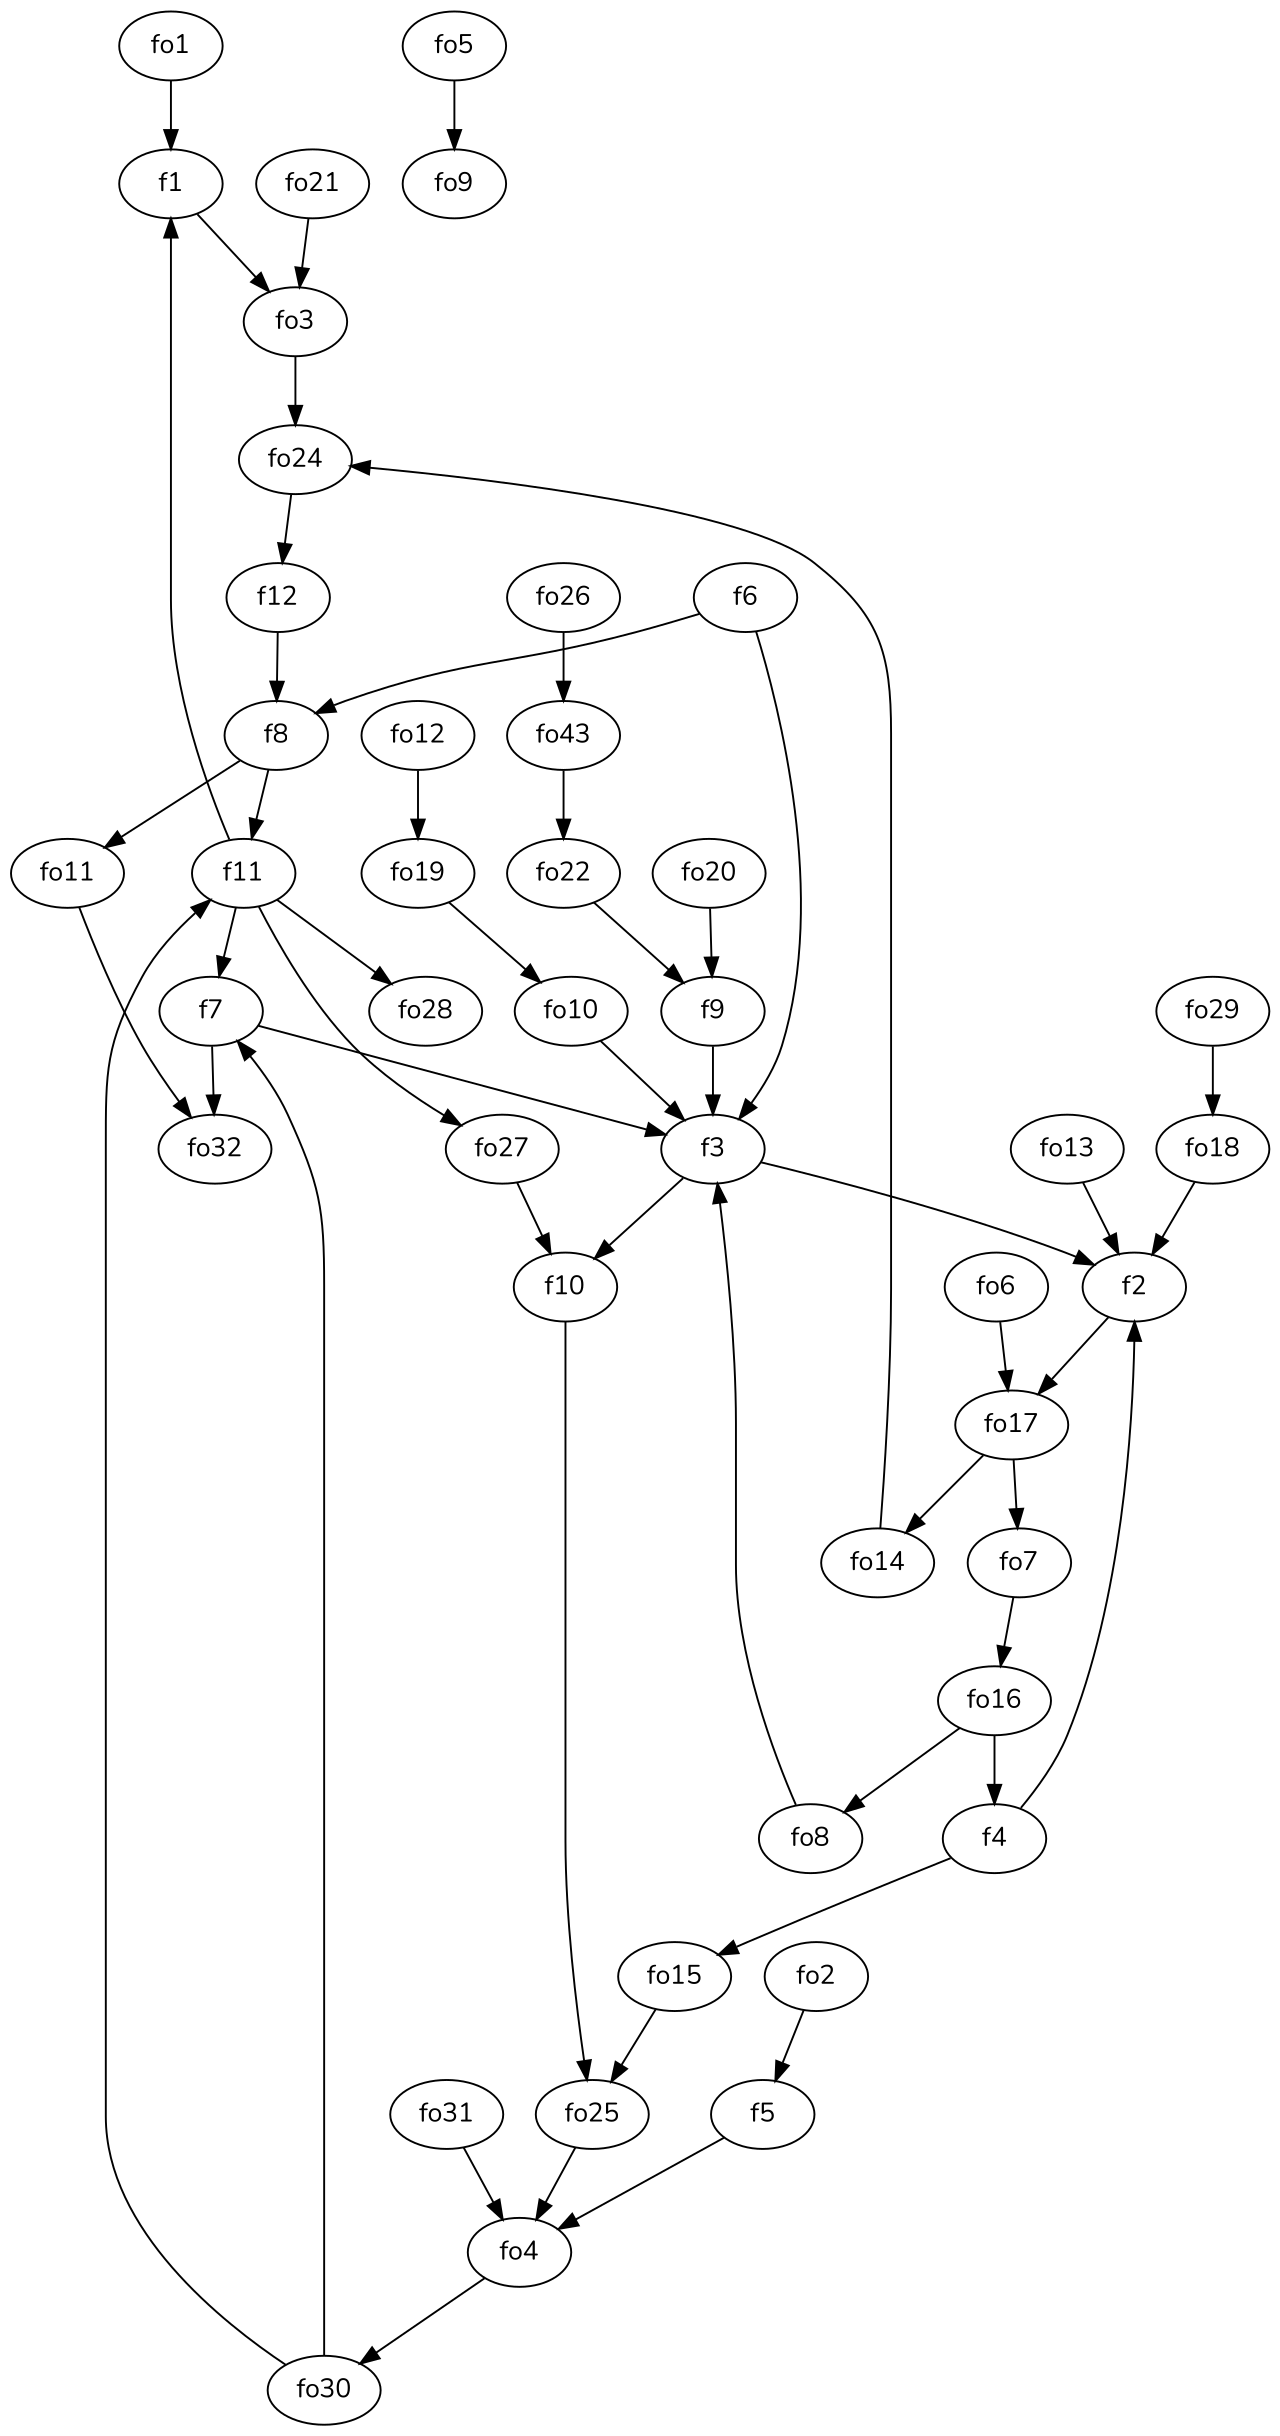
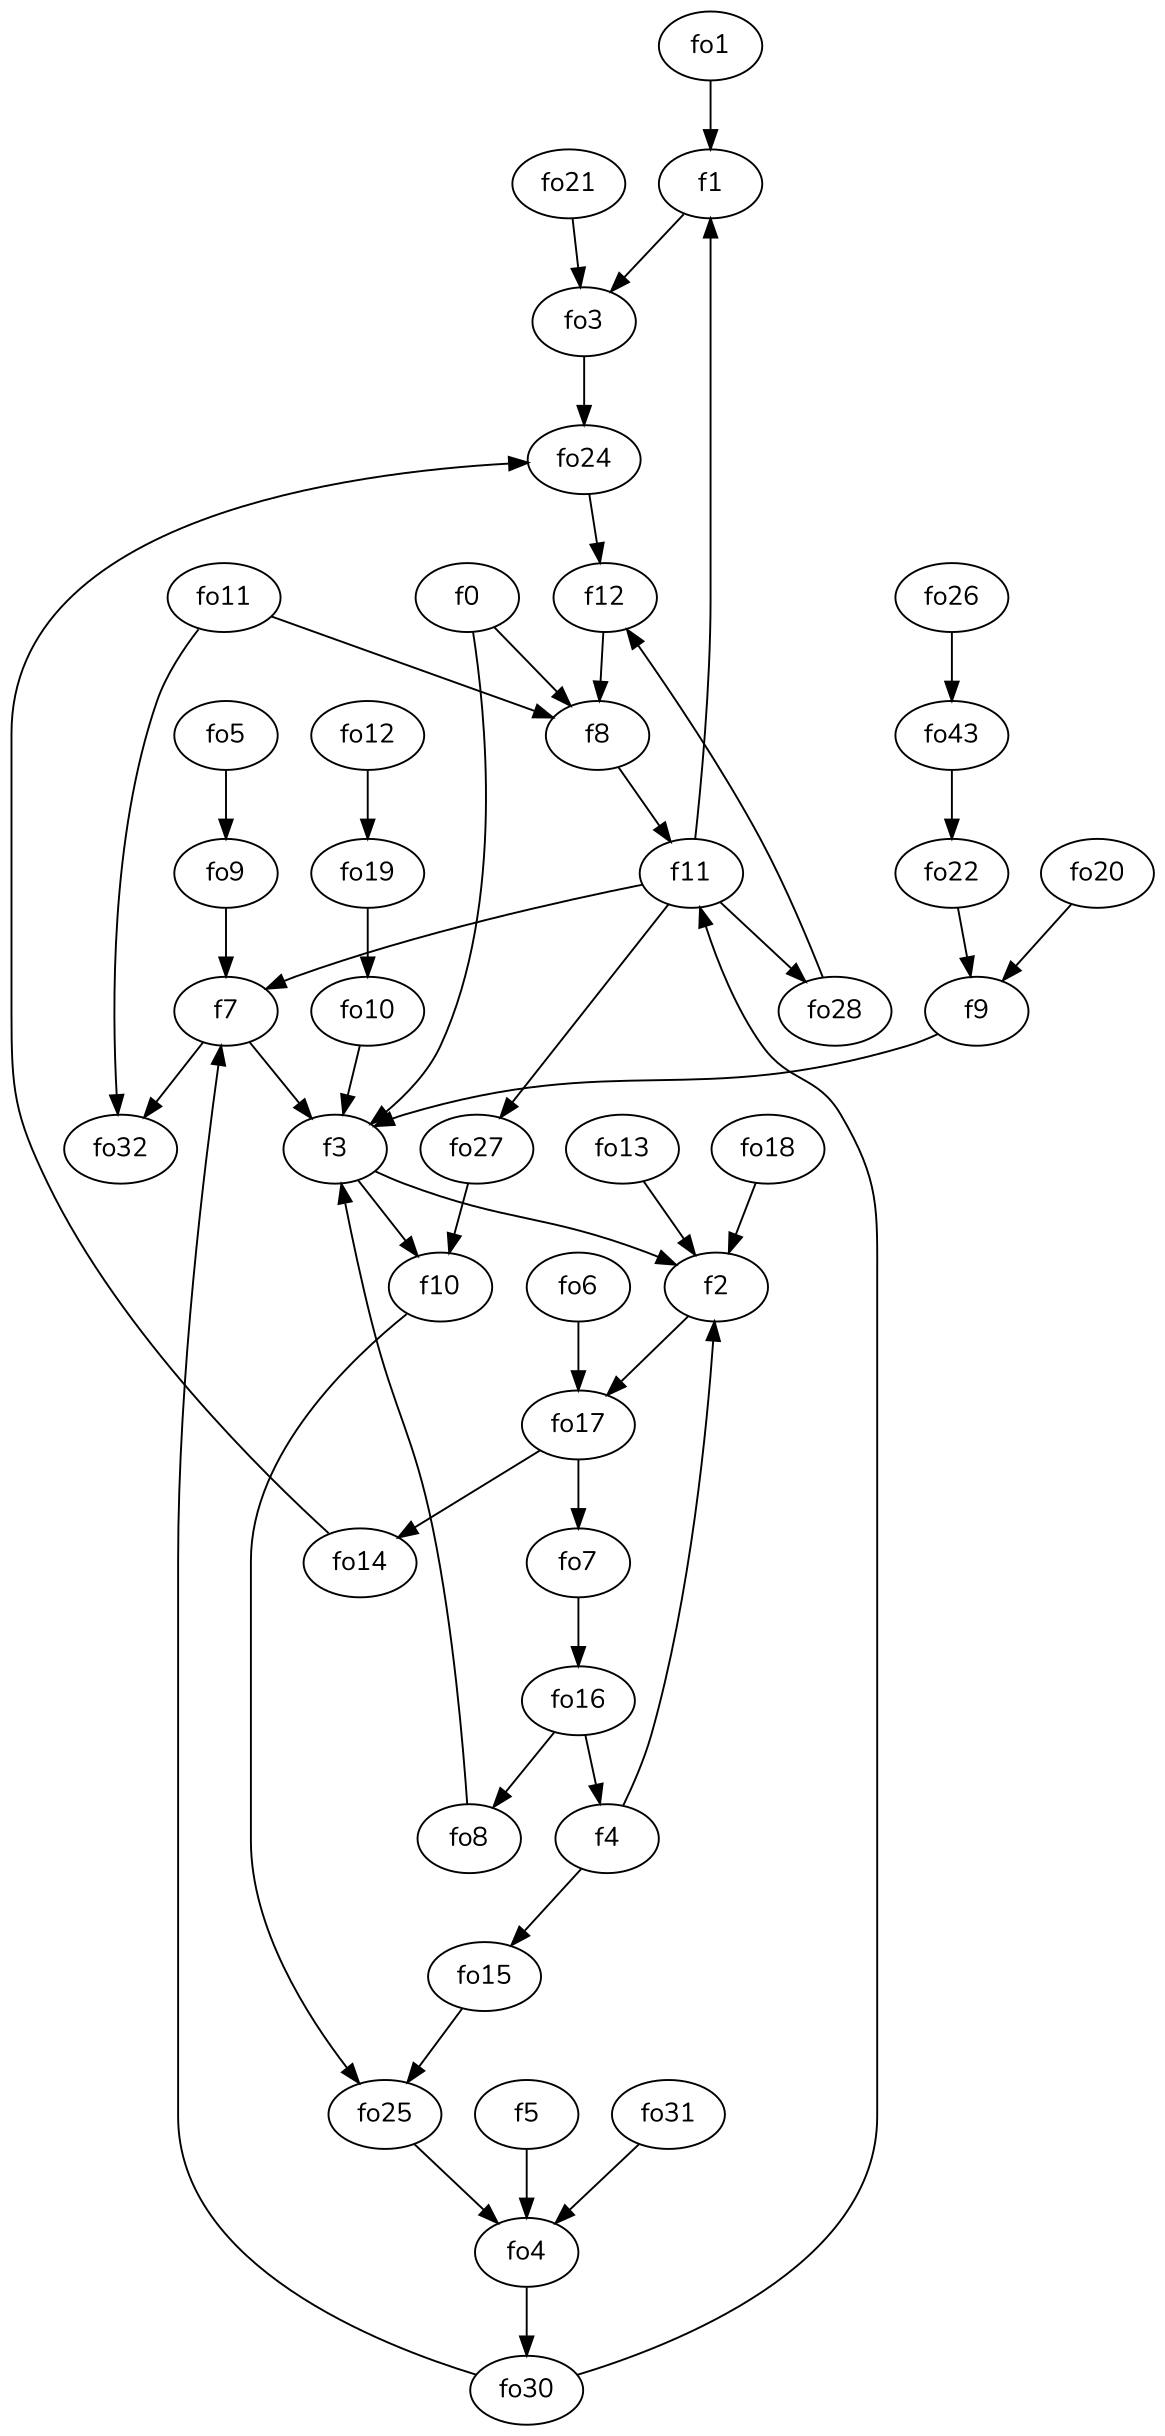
node "f6": label "f6" -> "f0"
edge "f8" -> "fo11": reversed
edge "fo28" -> "f12": added
edge "fo9" -> "f7": added
node "fo29": removed
node "fo2": removed
